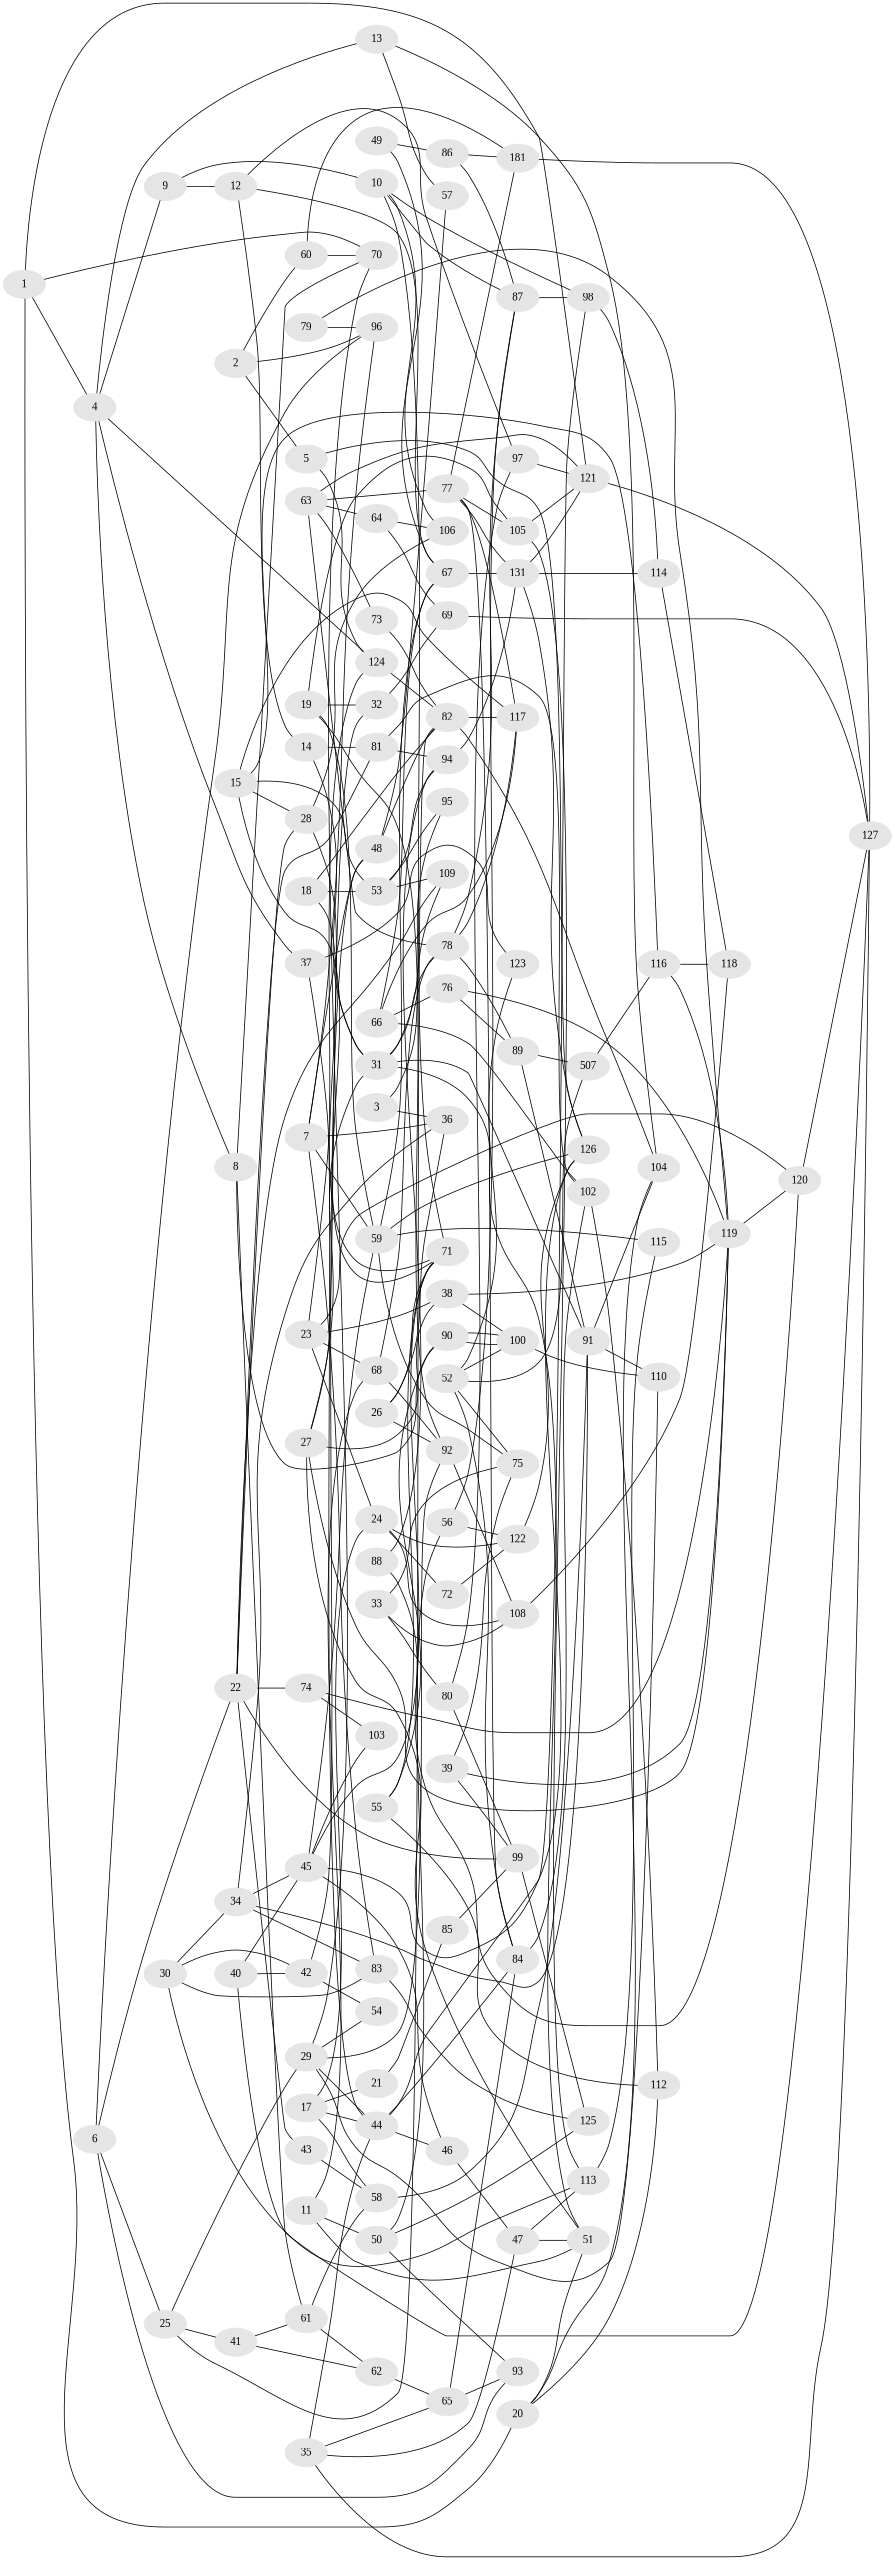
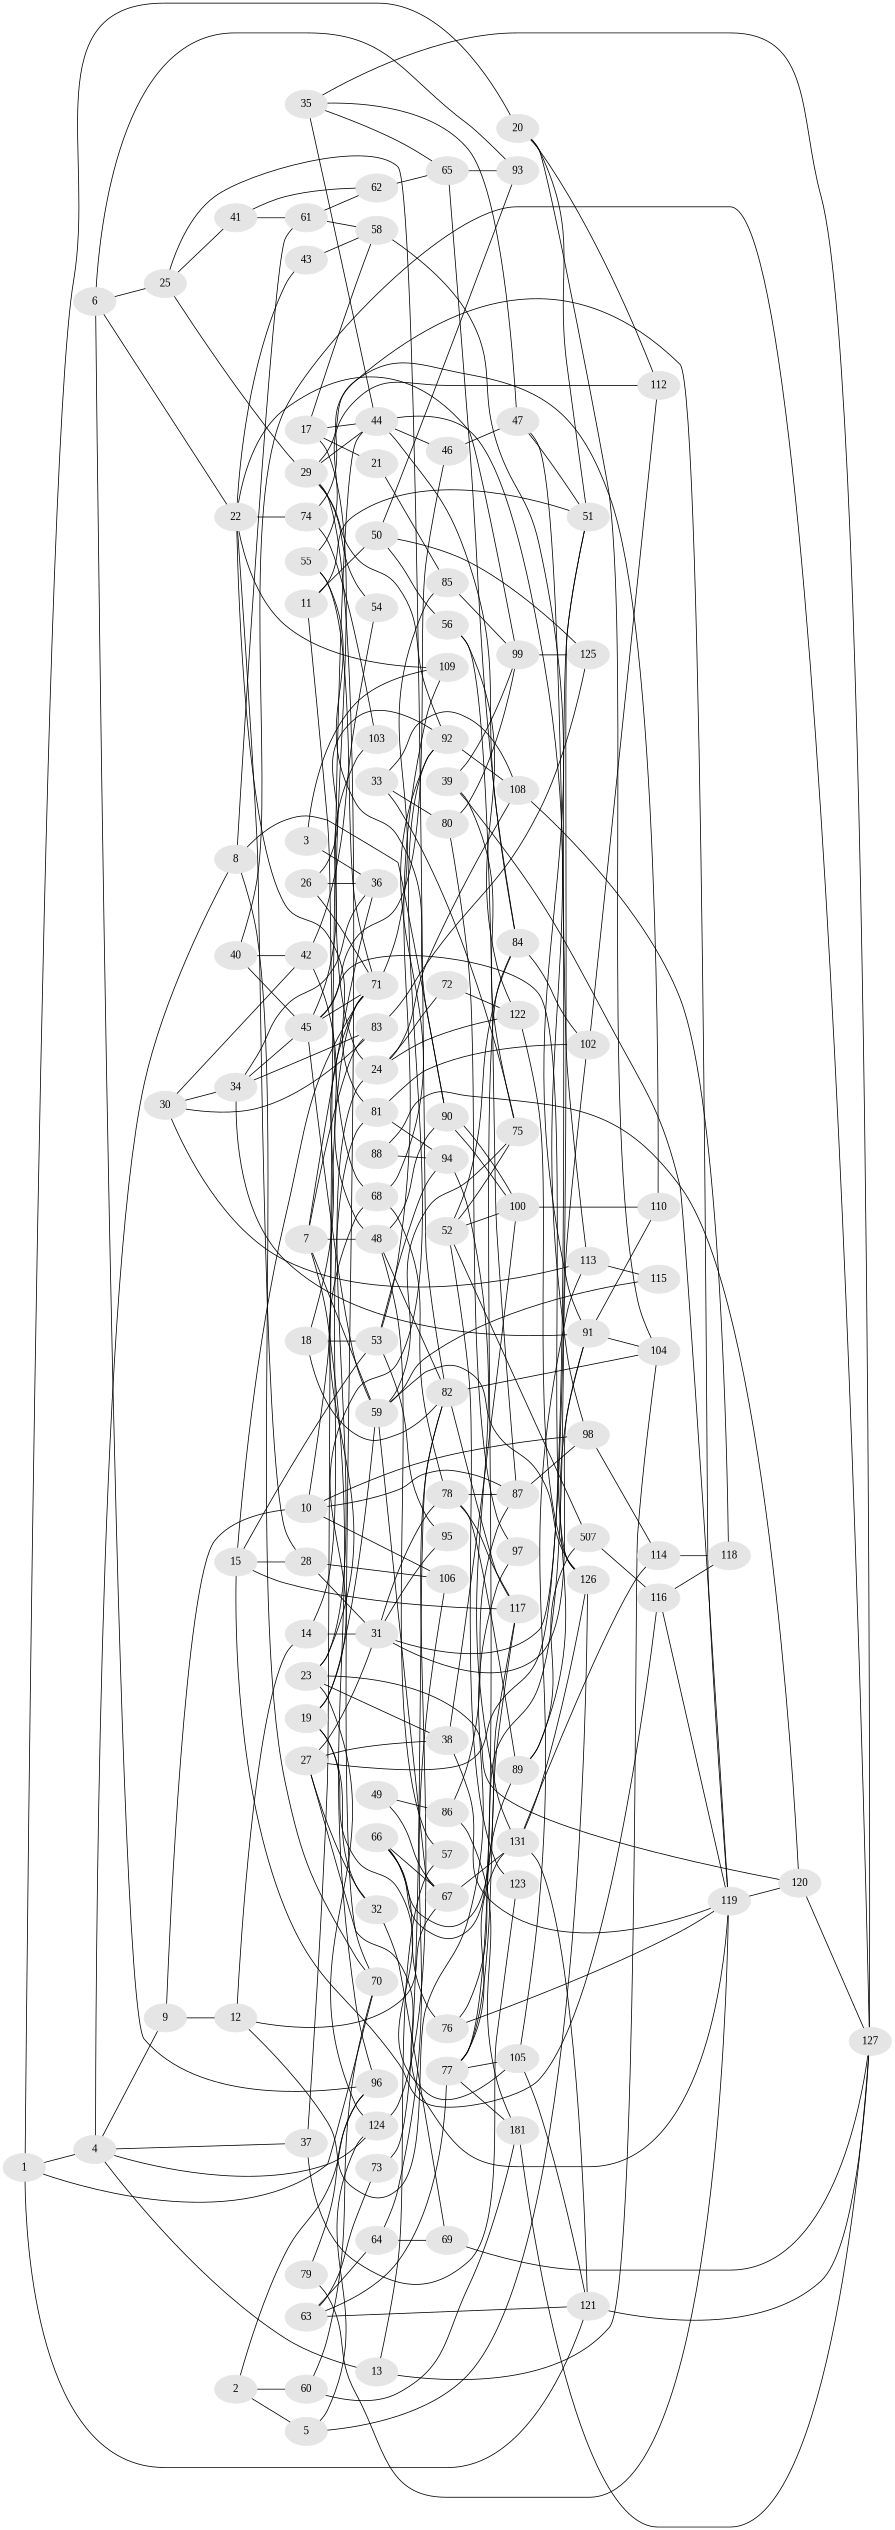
edge "97" -- "121": removed
edge "63" -- "78": removed
edge "85" -- "71": added
edge "90" -- "48": added
